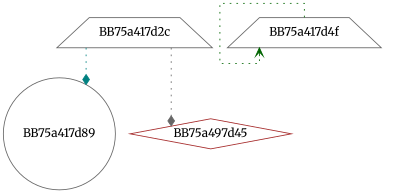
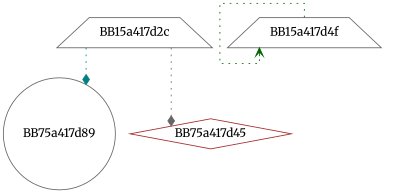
node "BB75a417d2c": label "BB75a417d2c" -> "BB15a417d2c"
node "BB75a417d4f": label "BB75a417d4f" -> "BB15a417d4f"
node "BB75a497d45": label "BB75a497d45" -> "BB75a417d45"
